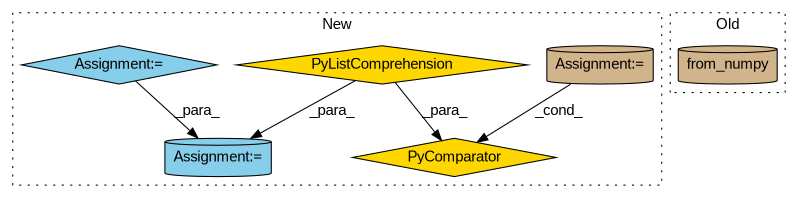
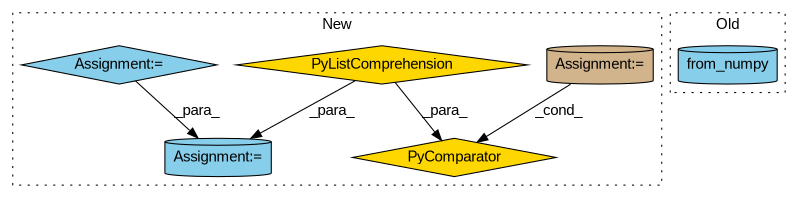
node "from_numpy": fillcolor tan -> skyblue
